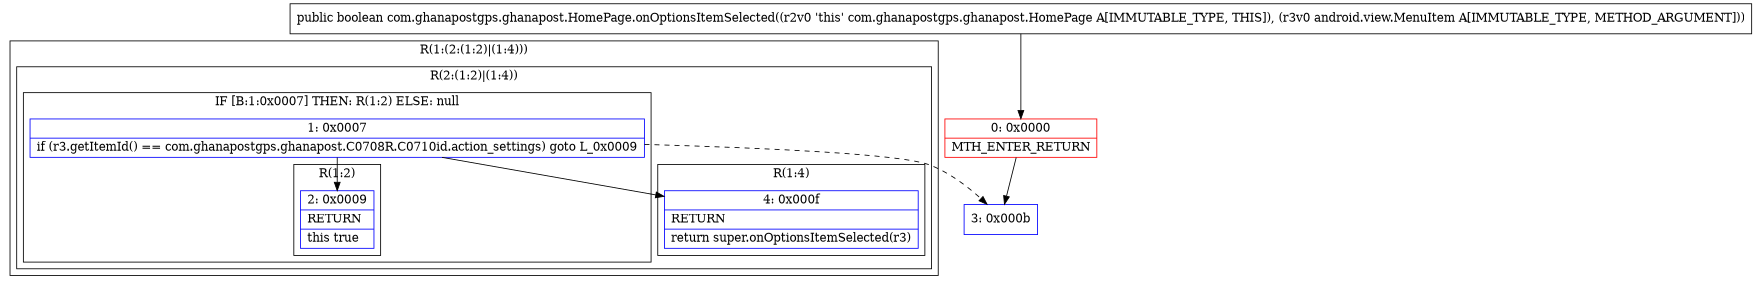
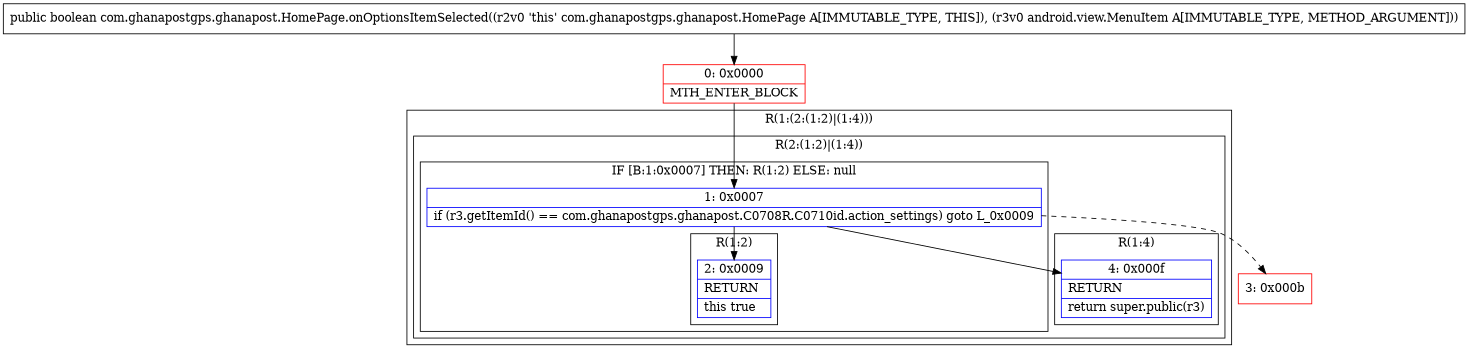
node "0: 0x0000": text "MTH_ENTER_RETURN" -> "MTH_ENTER_BLOCK"
edge "0: 0x0000" -> "3: 0x000b": now "0: 0x0000" -> "1: 0x0007"
node "3: 0x000b": color blue -> red
node "4: 0x000f": text "return super.onOptionsItemSelected(r3)" -> "return super.public(r3)"
